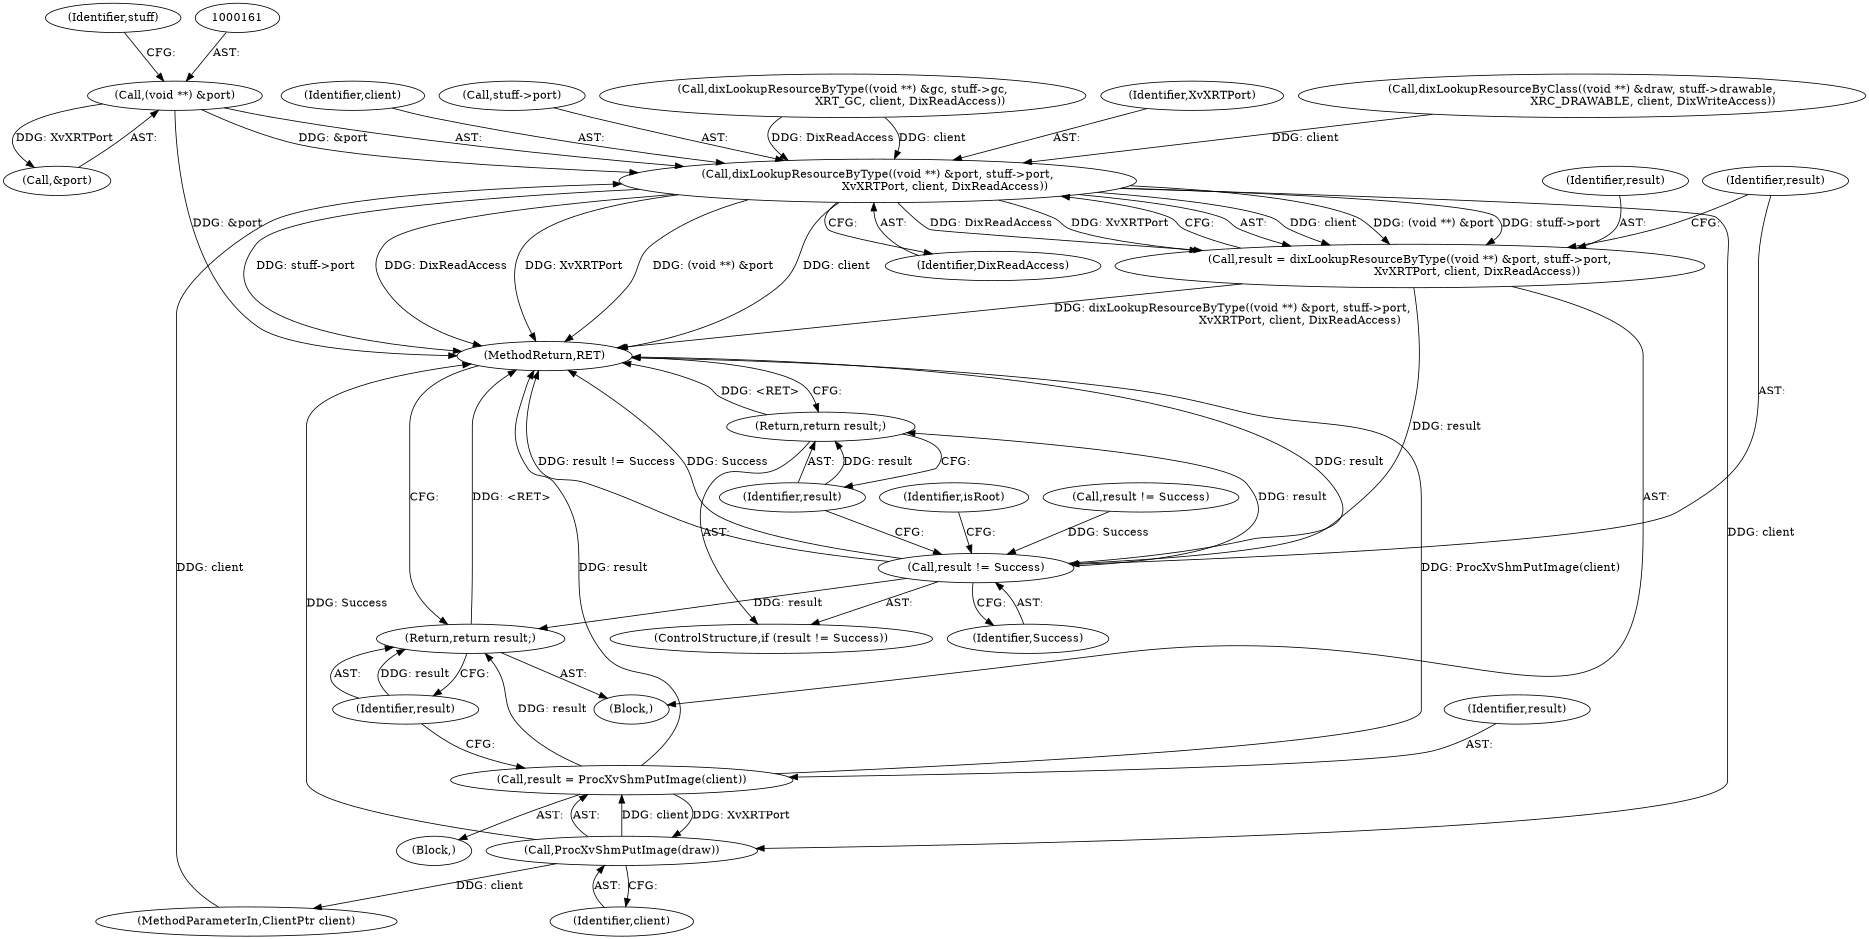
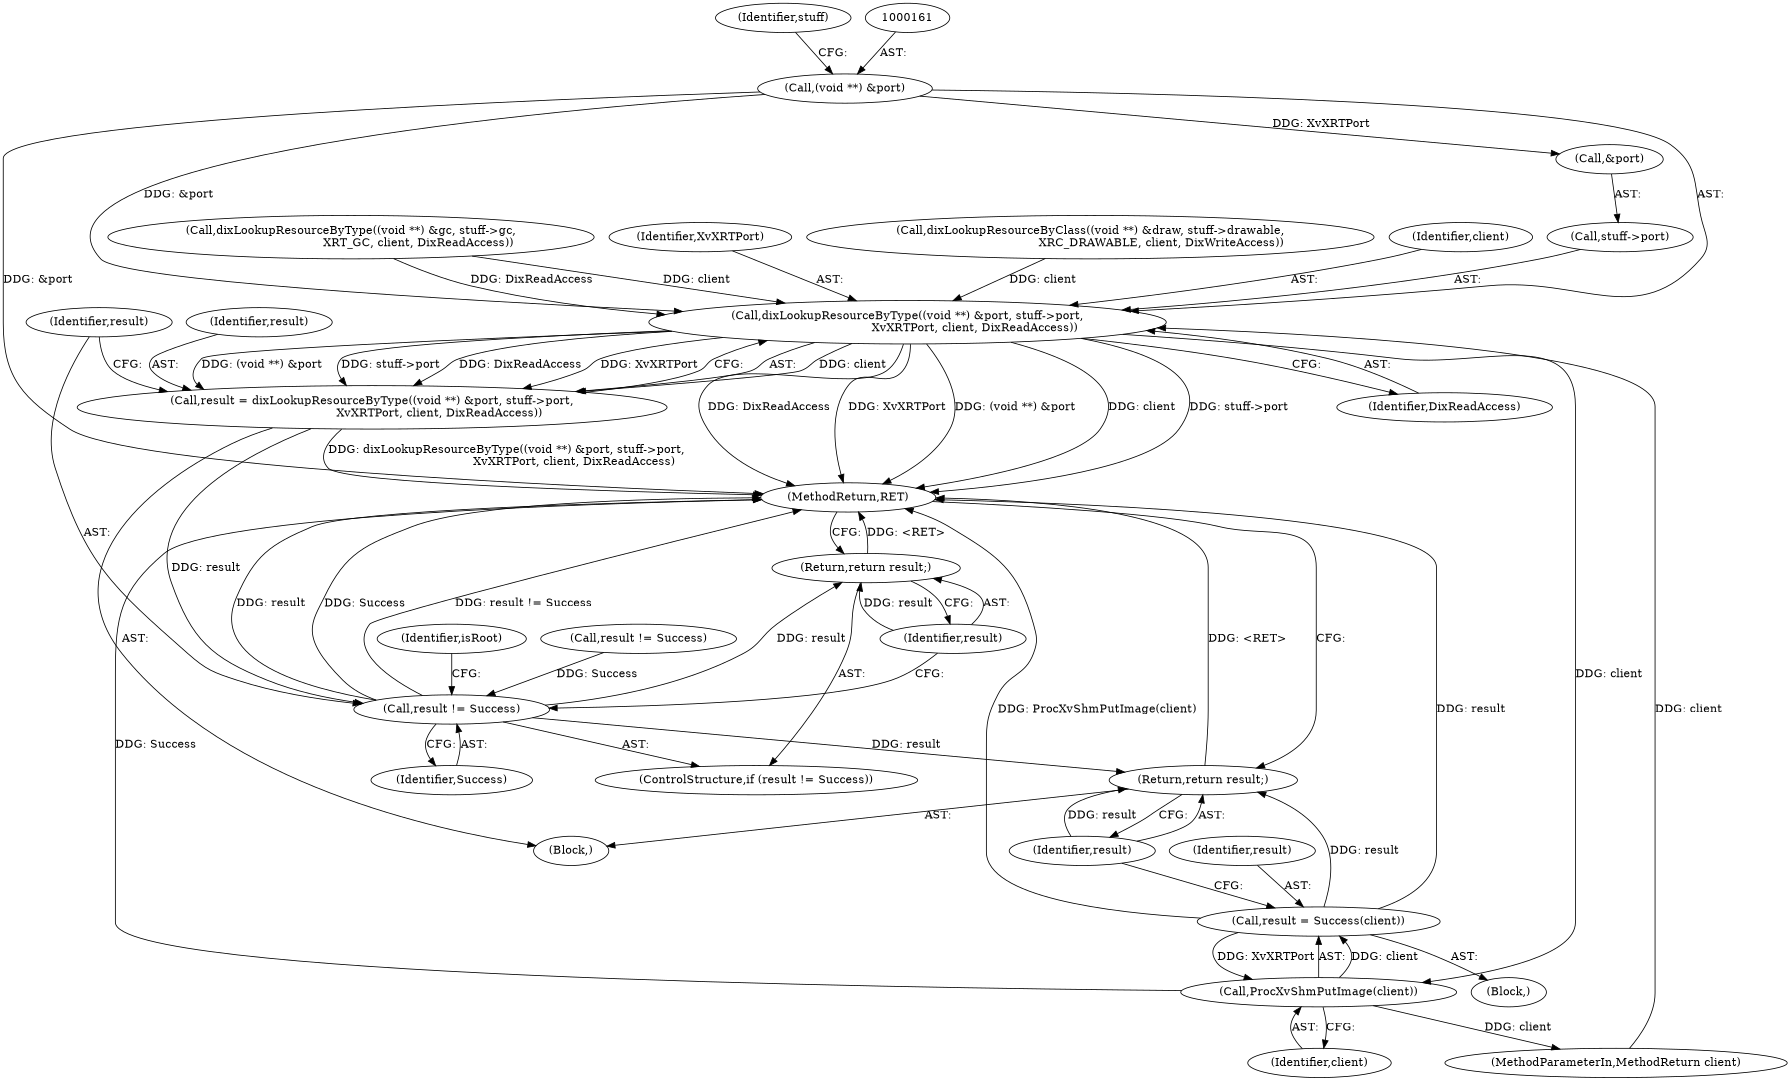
edge "(Call,&port)" -> "(Call,(void **) &port)": now "(Call,&port)" -> "(Call,stuff->port)"
node "(Call,result = ProcXvShmPutImage(client))": label "(Call,result = ProcXvShmPutImage(client))" -> "(Call,result = Success(client))"
node "(Call,ProcXvShmPutImage(draw))": label "(Call,ProcXvShmPutImage(draw))" -> "(Call,ProcXvShmPutImage(client))"
node "(MethodParameterIn,ClientPtr client)": label "(MethodParameterIn,ClientPtr client)" -> "(MethodParameterIn,MethodReturn client)"
